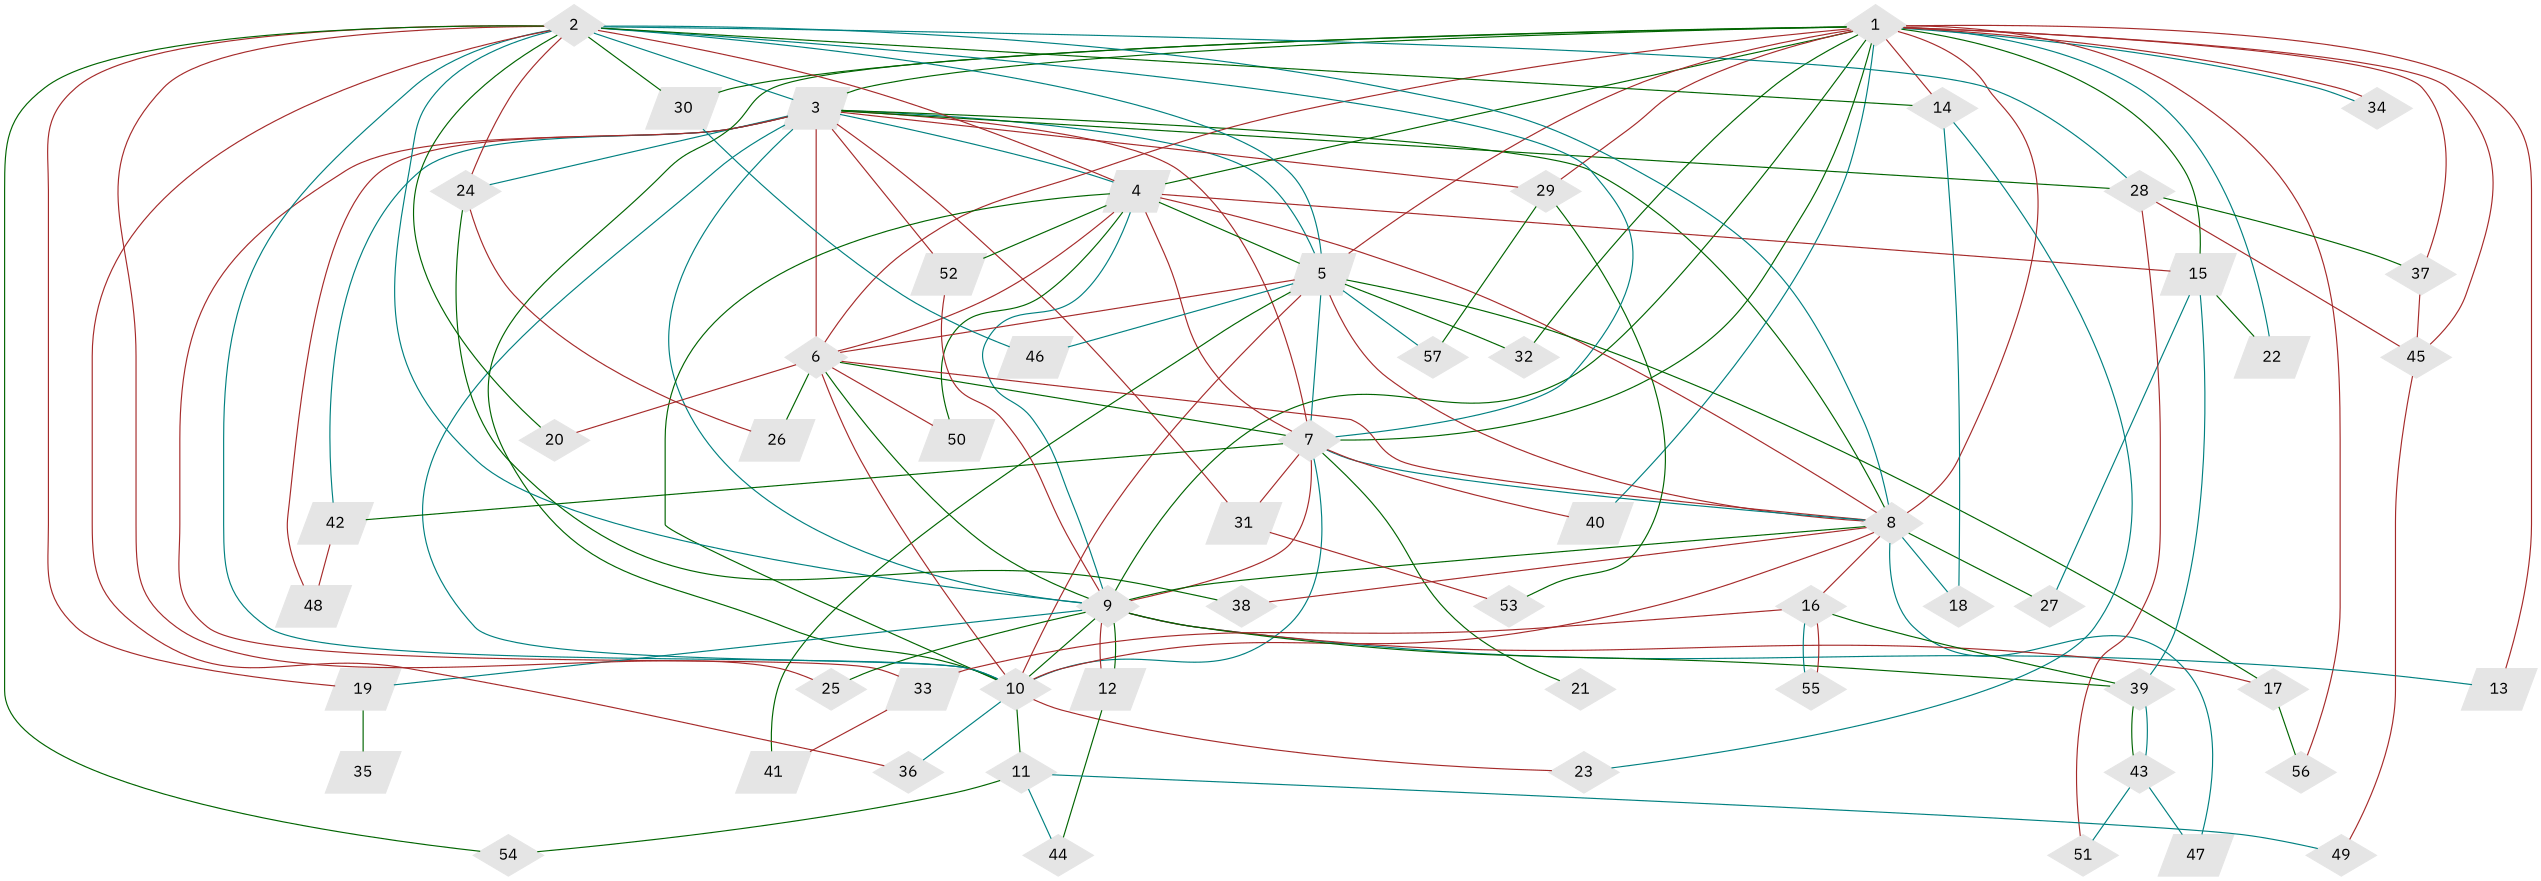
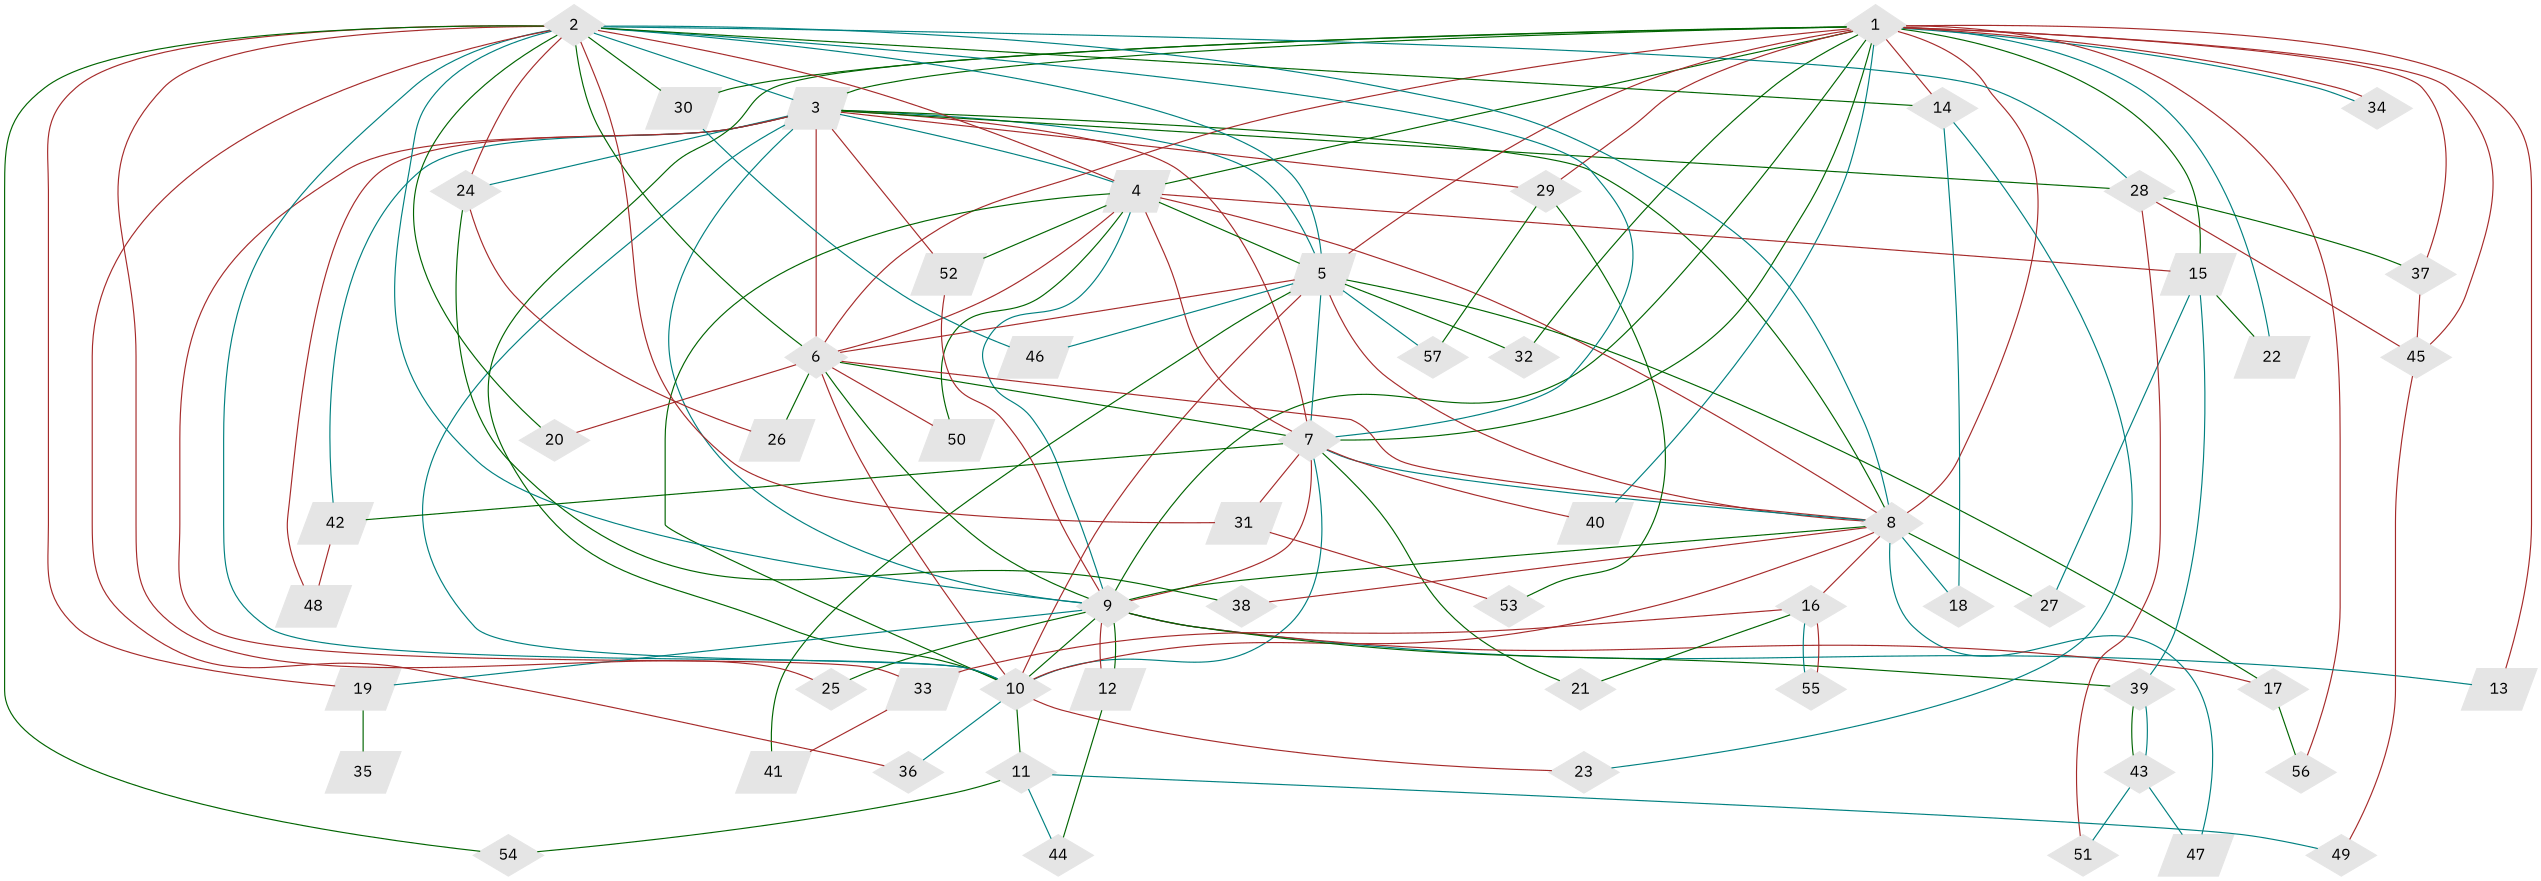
edge "2" -- "6": added
edge "3" -- "31": now "2" -- "31"
edge "16" -- "39": now "16" -- "21"
